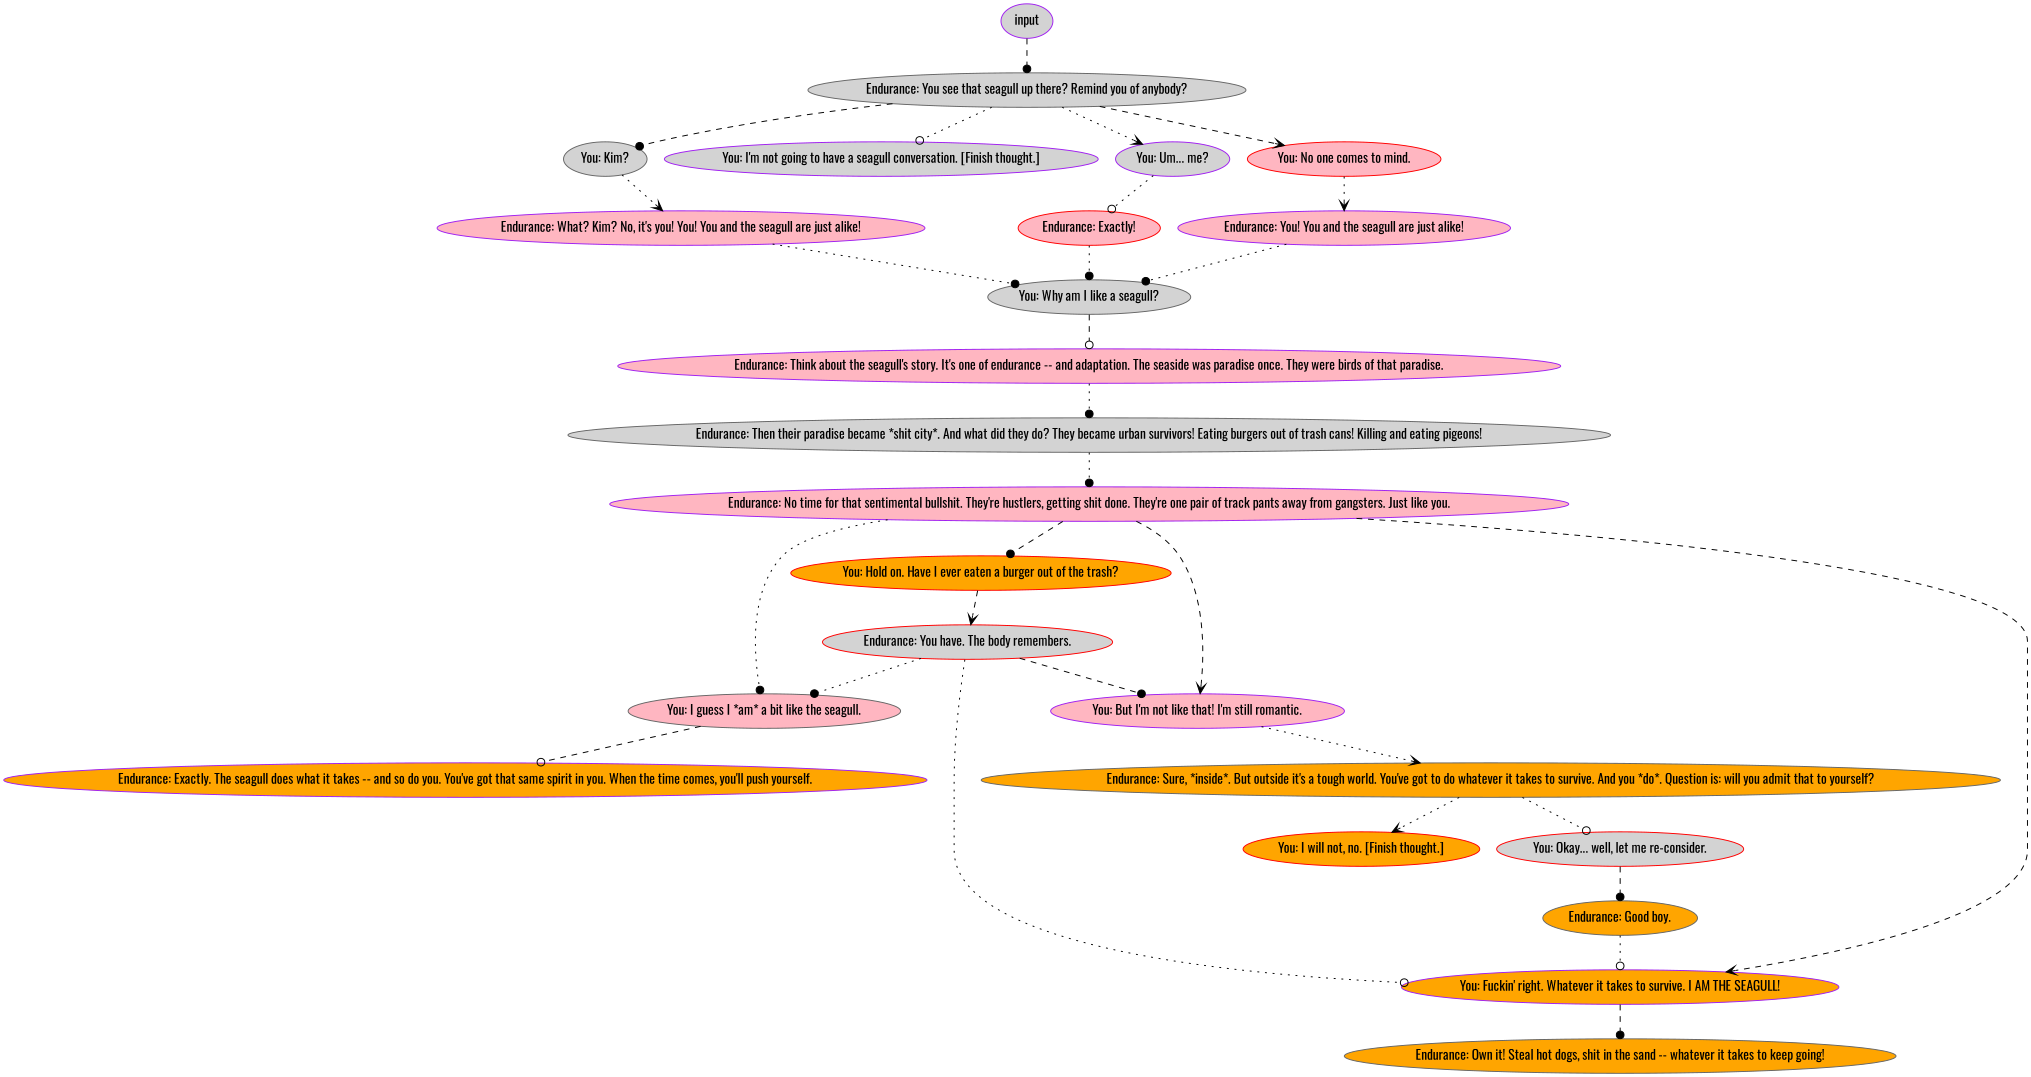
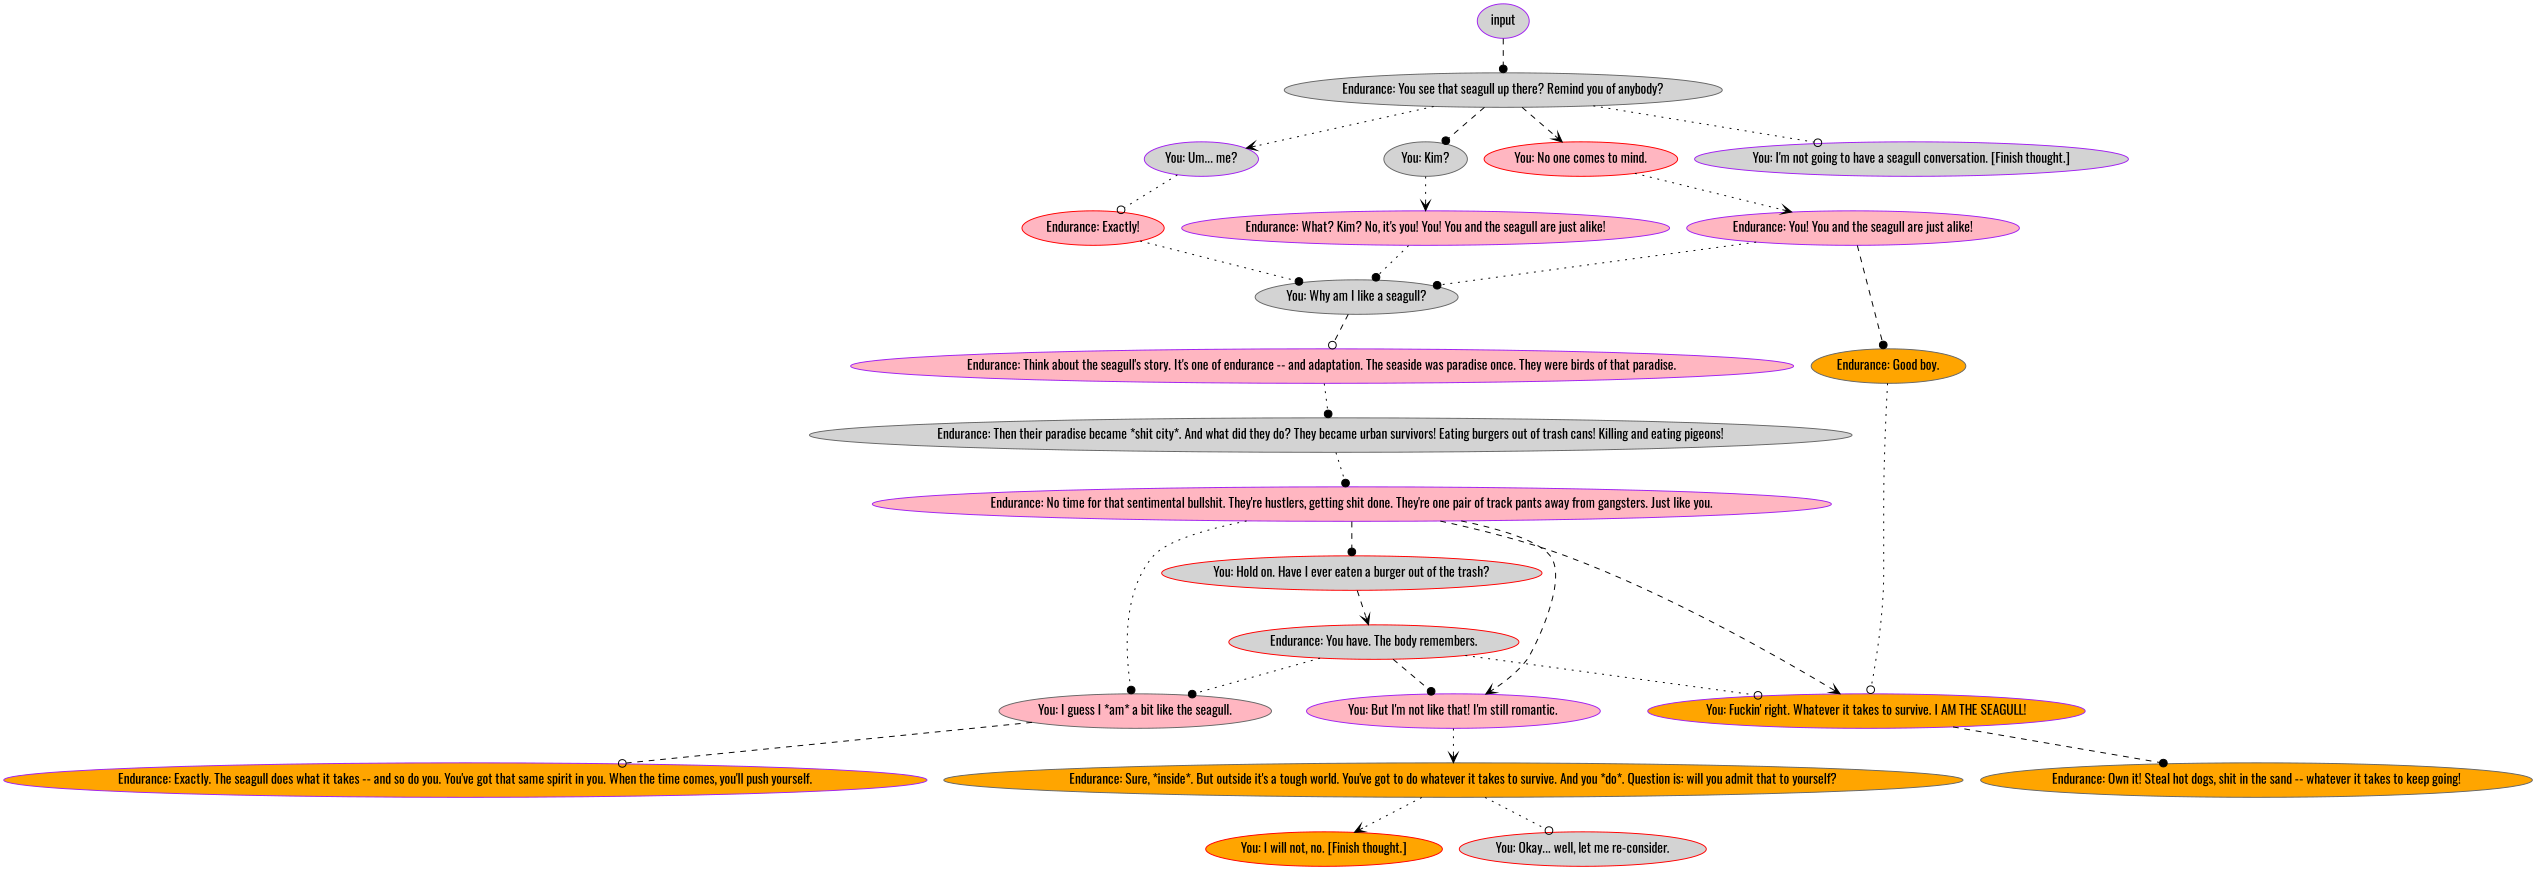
node "You: Hold on. Have I ever eaten a burger out of the trash?": fillcolor orange -> lightgrey
edge "You: Okay... well, let me re-consider." -> "Endurance: Good boy.": now "Endurance: You! You and the seagull are just alike!" -> "Endurance: Good boy."
